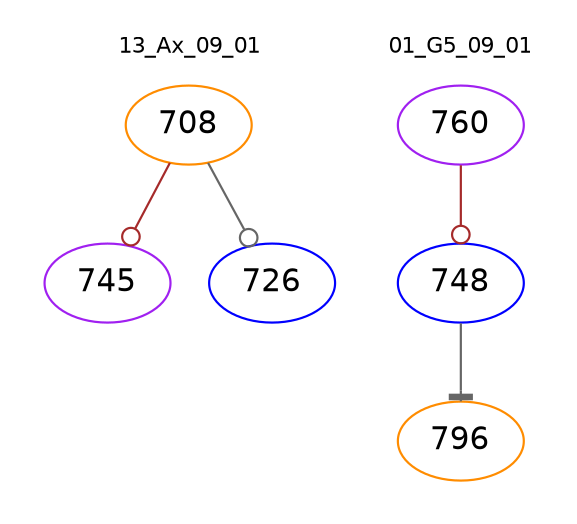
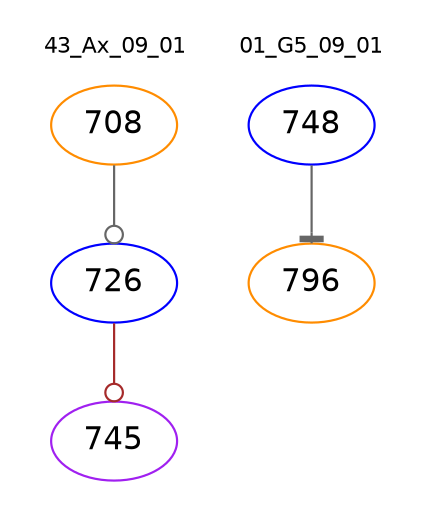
cluster "13_Ax_09_01": label "13_Ax_09_01" -> "43_Ax_09_01"
node "760": removed
edge "708" -> "745": now "726" -> "745"
